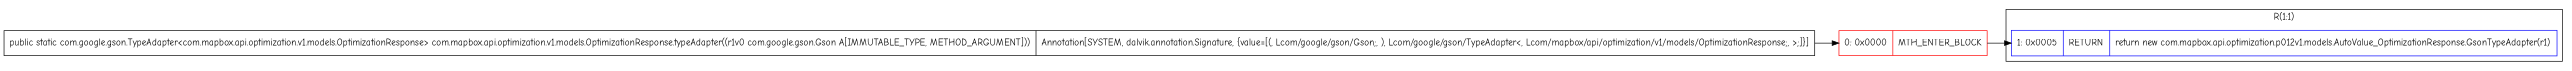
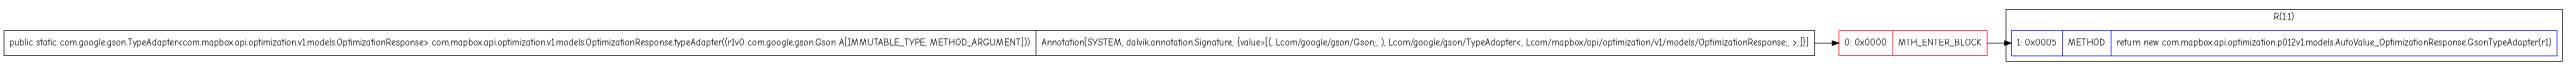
node "1: 0x0005": text "RETURN" -> "METHOD"
